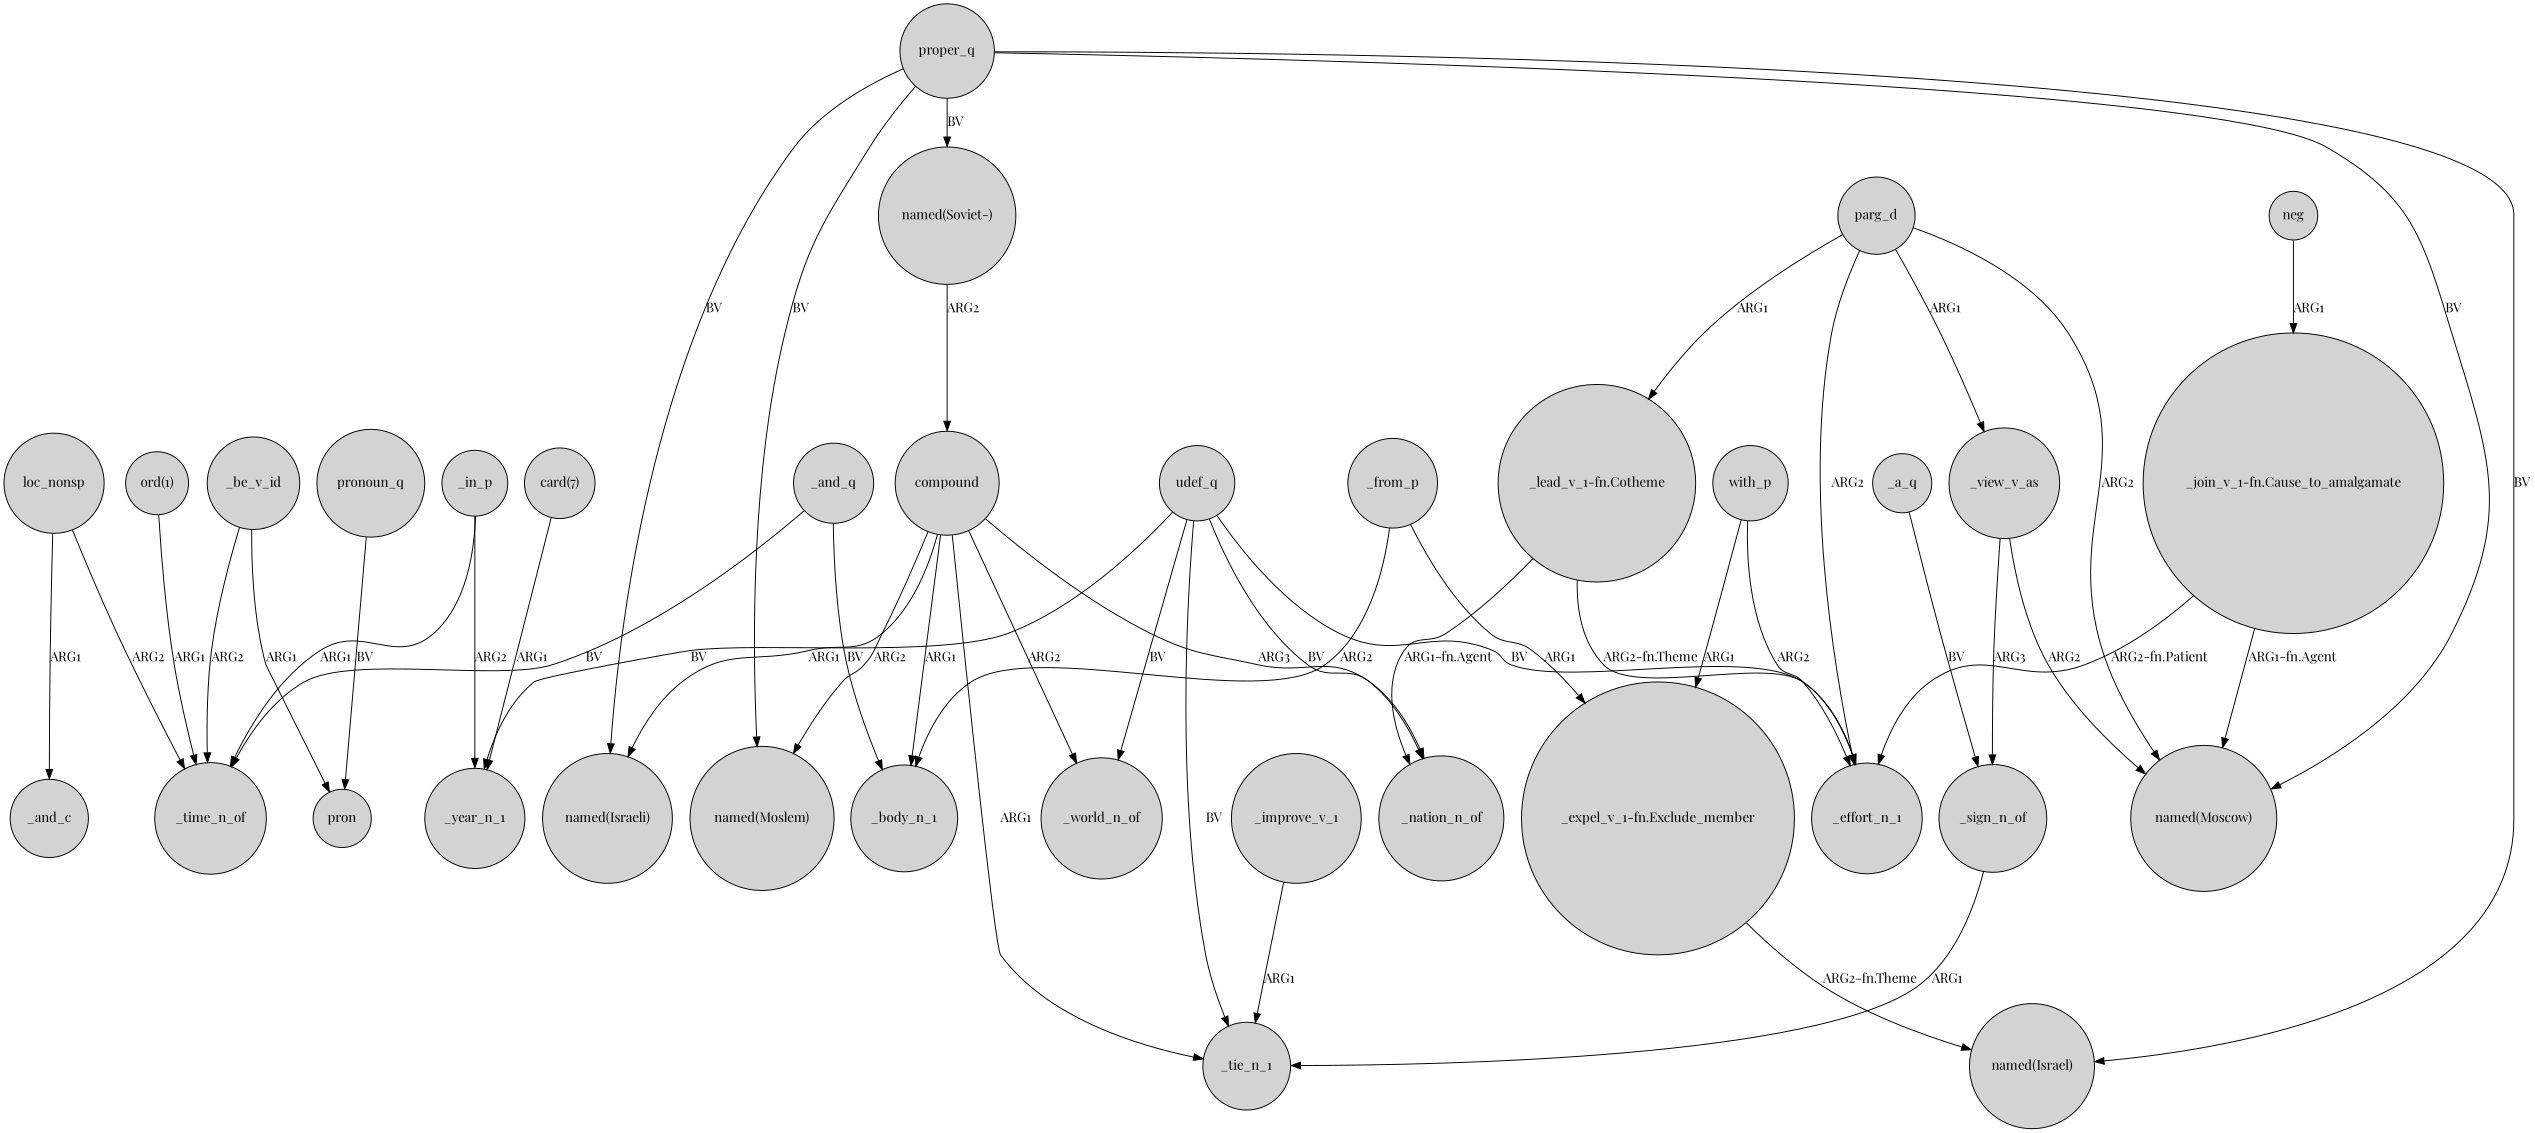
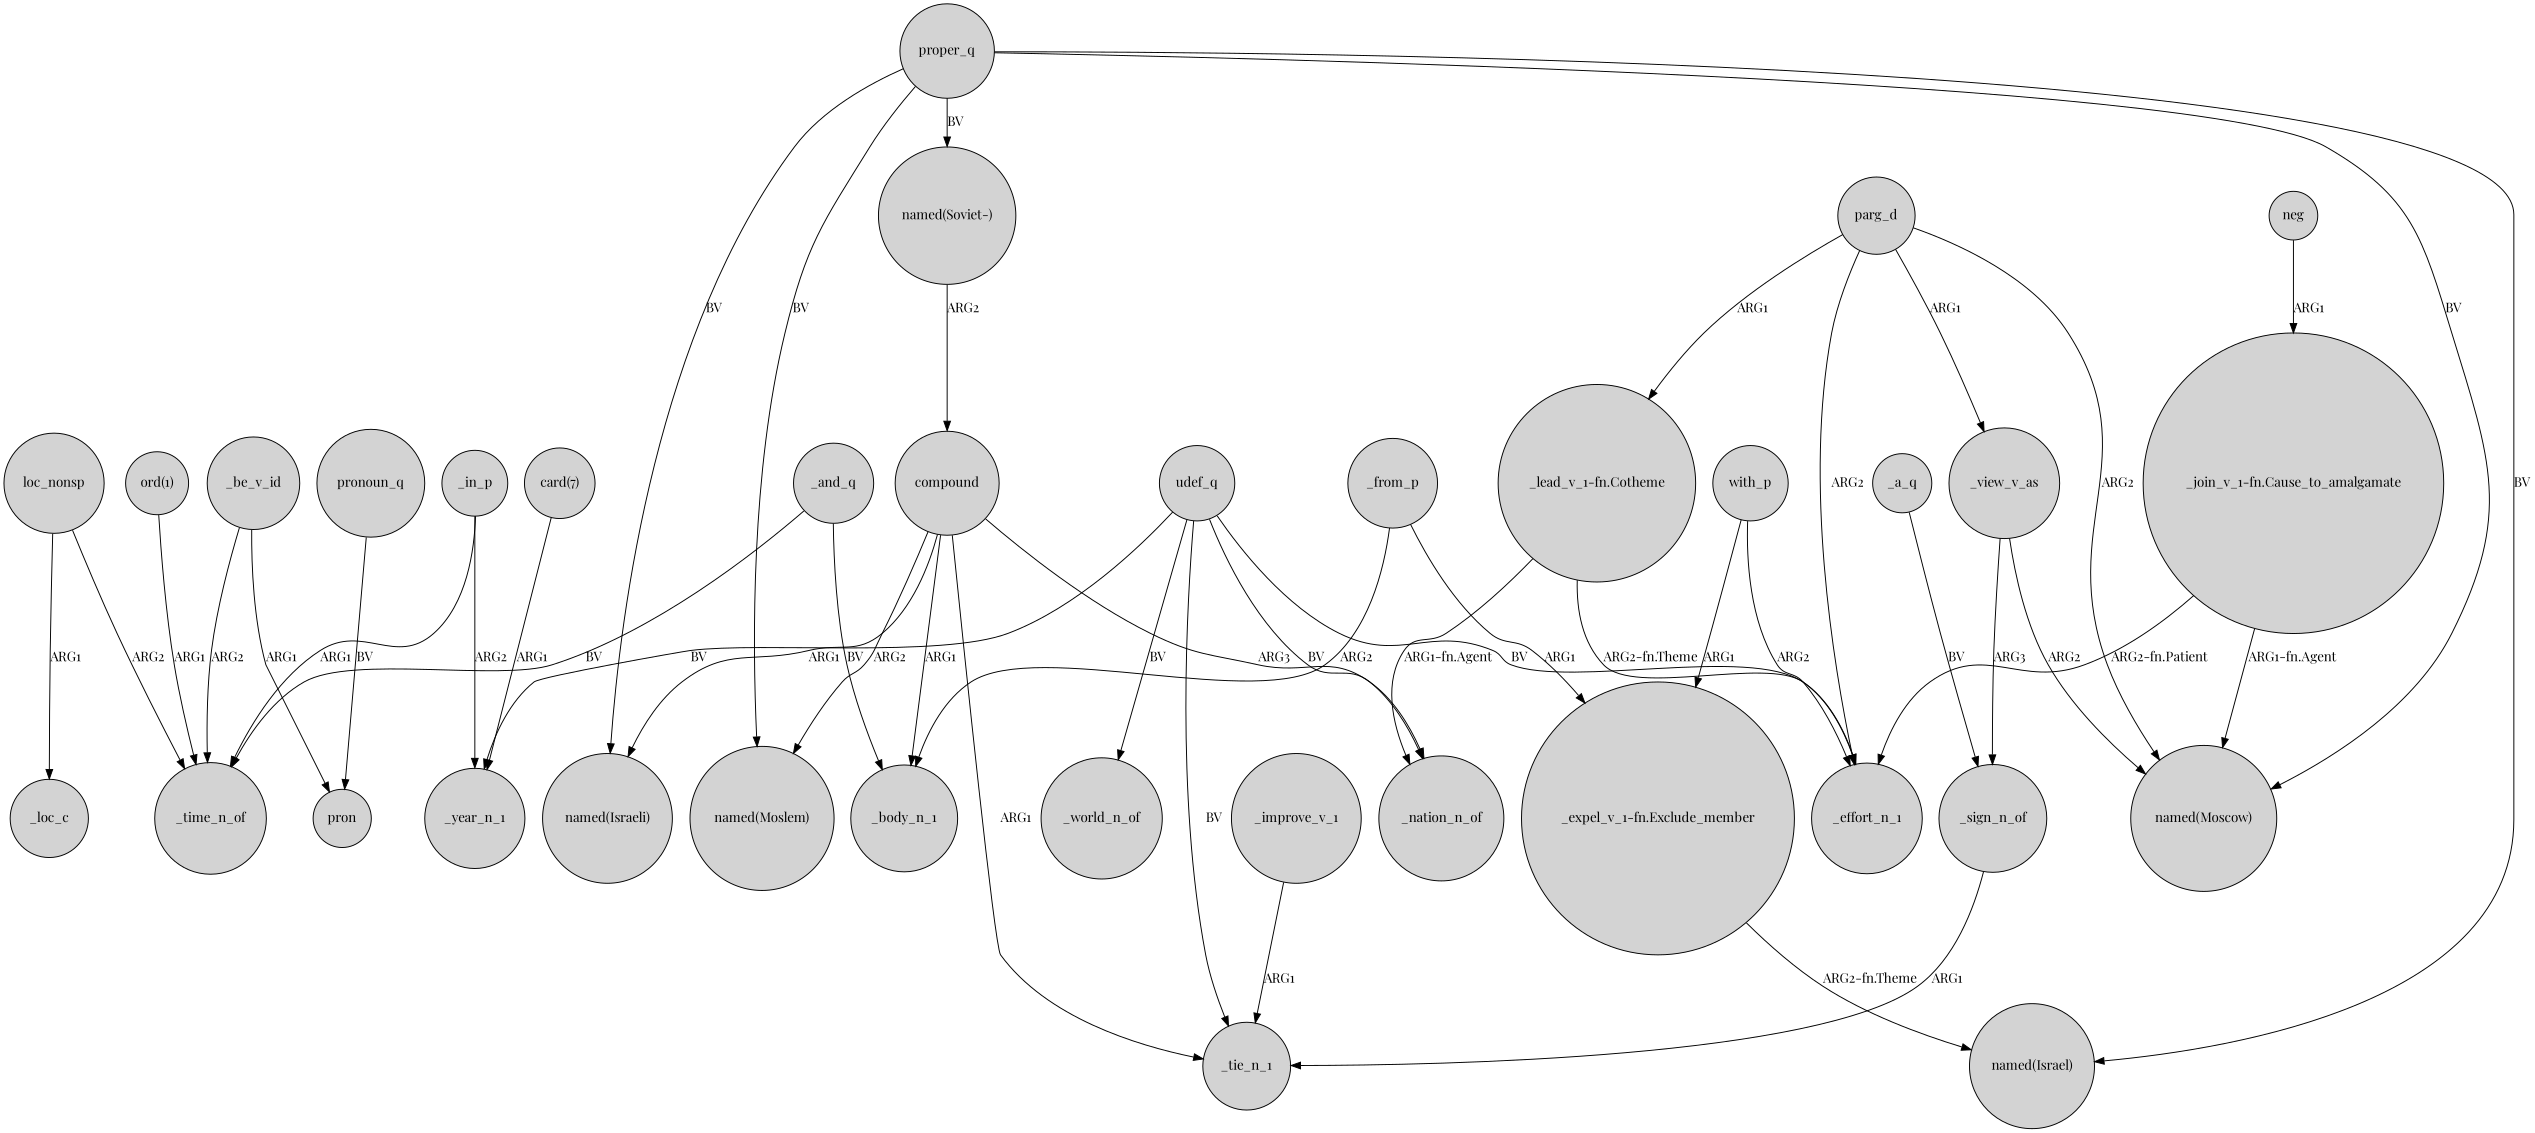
edge "compound" -> "_world_n_of": removed, label "ARG2"
node "_and_c": label "_and_c" -> "_loc_c"
